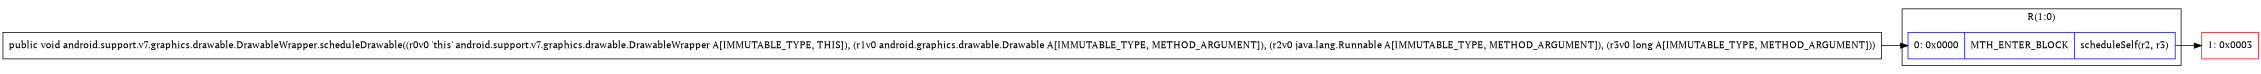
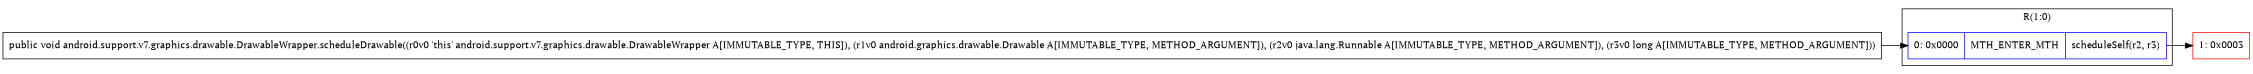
node "0: 0x0000": text "MTH_ENTER_BLOCK" -> "MTH_ENTER_MTH"
